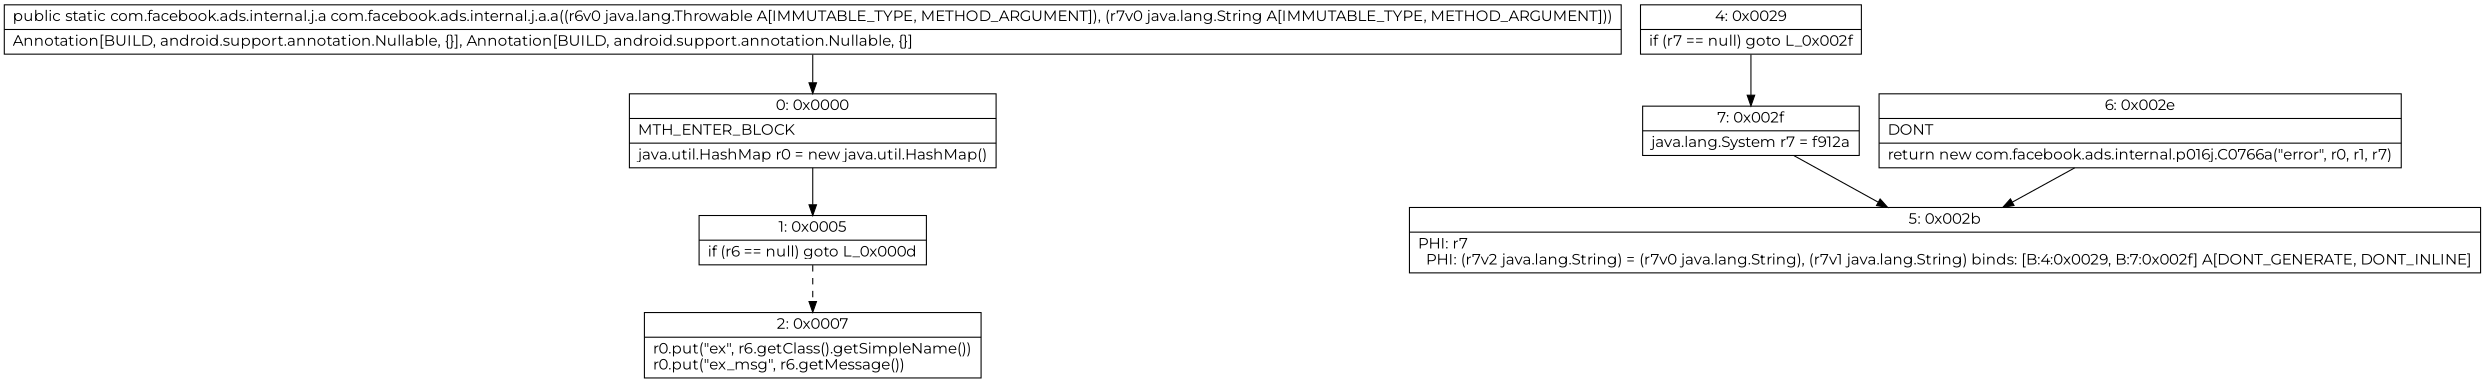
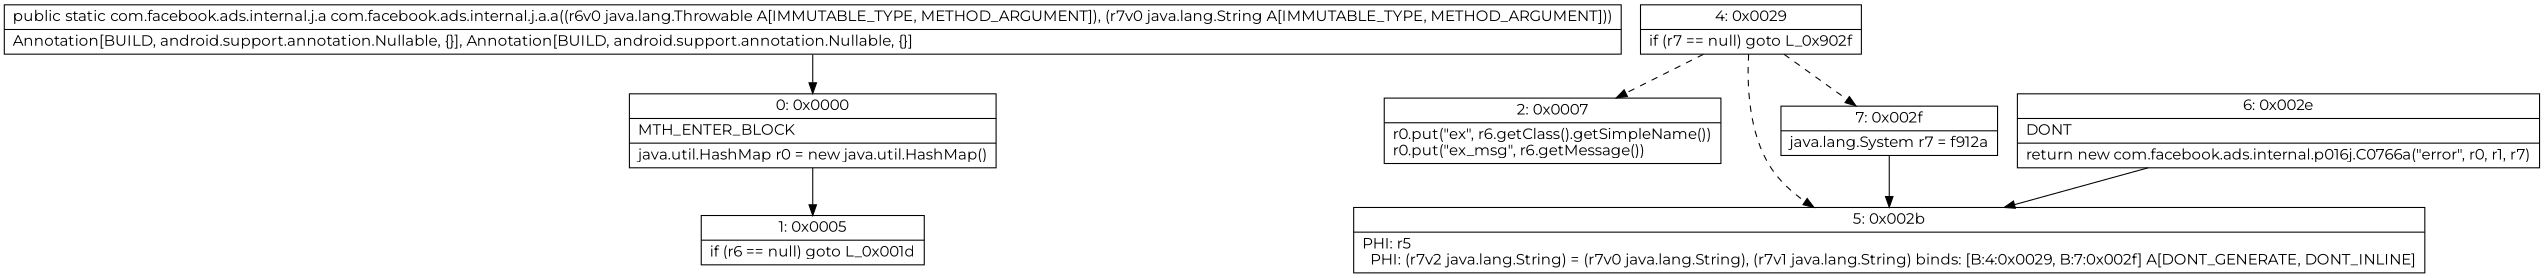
node "4: 0x0029": text "if (r7 == null) goto L_0x002f" -> "if (r7 == null) goto L_0x902f"
edge "4: 0x0029" -> "7: 0x002f": style solid -> dashed
edge "4: 0x0029" -> "5: 0x002b": added
node "5: 0x002b": text "PHI: r7" -> "PHI: r5"
node "1: 0x0005": text "if (r6 == null) goto L_0x000d" -> "if (r6 == null) goto L_0x001d"
edge "1: 0x0005" -> "2: 0x0007": now "4: 0x0029" -> "2: 0x0007"
